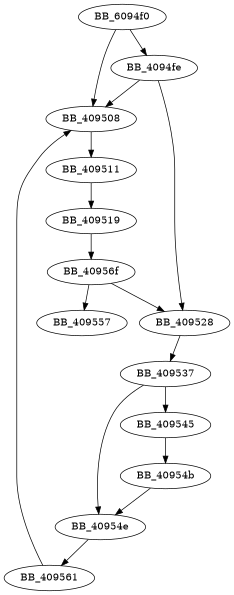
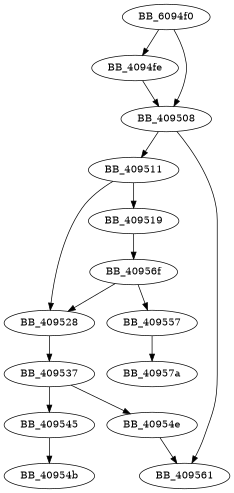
edge "BB_4094fe" -> "BB_409528": now "BB_409511" -> "BB_409528"
edge "BB_409561" -> "BB_409508": reversed
node "BB_40957a": added
edge "BB_40954b" -> "BB_40954e": removed
